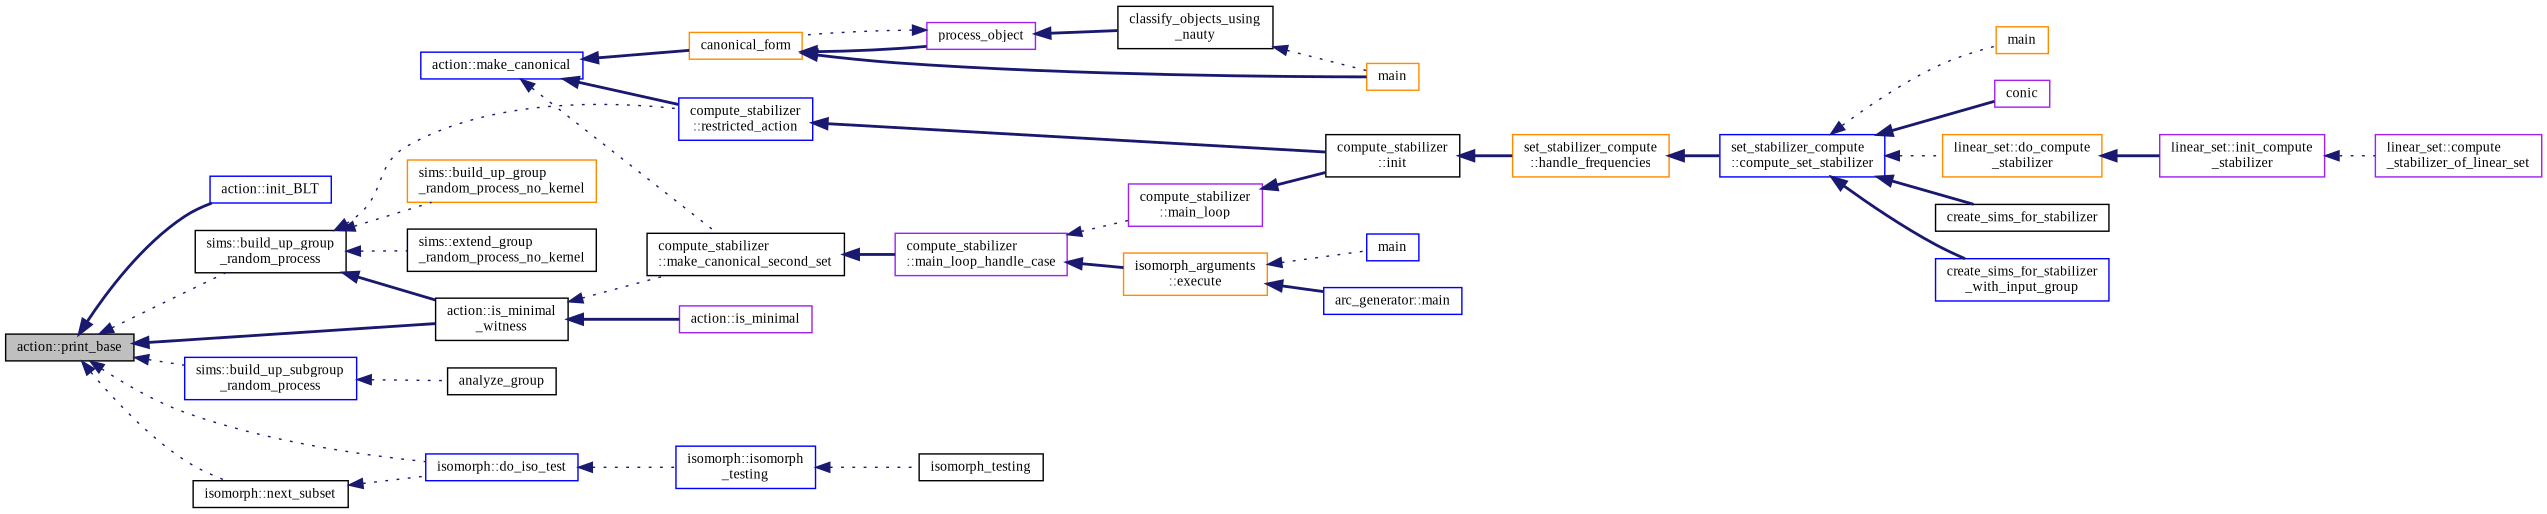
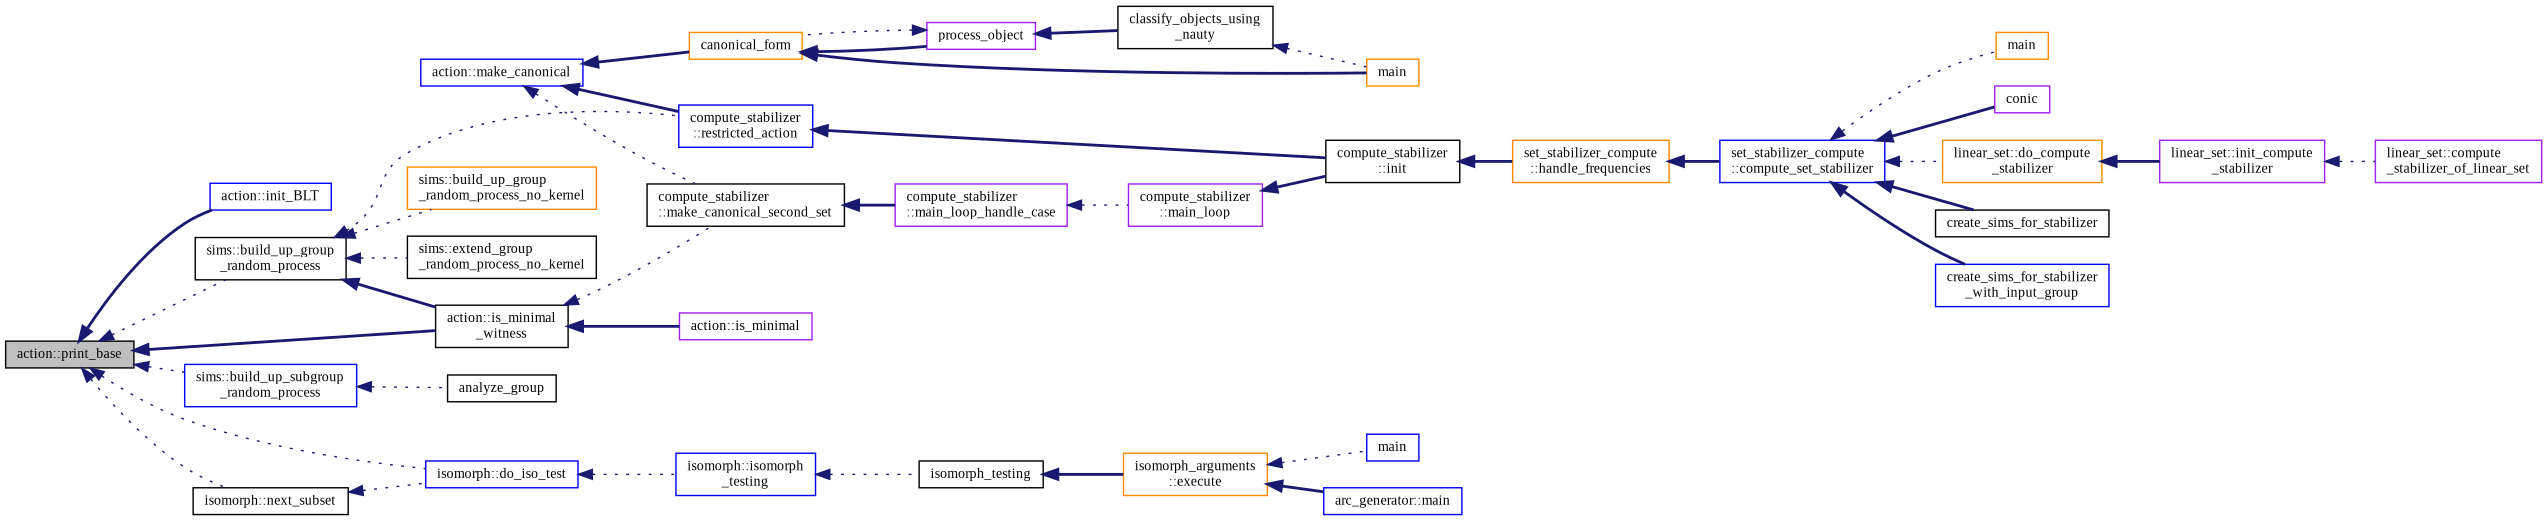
edge "isomorph_arguments ::execute" -> "compute_stabilizer ::main_loop_handle_case": now "isomorph_arguments ::execute" -> "isomorph_testing"
